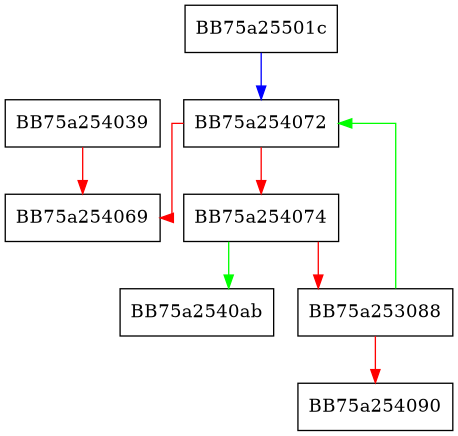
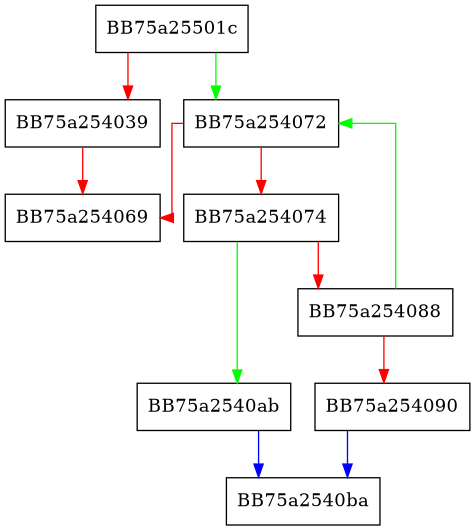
edge "BB75a25501c" -> "BB75a254039": added
edge "BB75a25501c" -> "BB75a254072": color blue -> green
node "BB75a253088": label "BB75a253088" -> "BB75a254088"
node "BB75a2540ba": added
